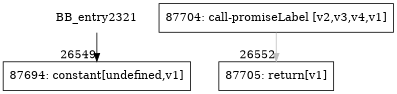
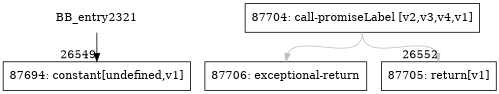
node "87706: exceptional-return": added
